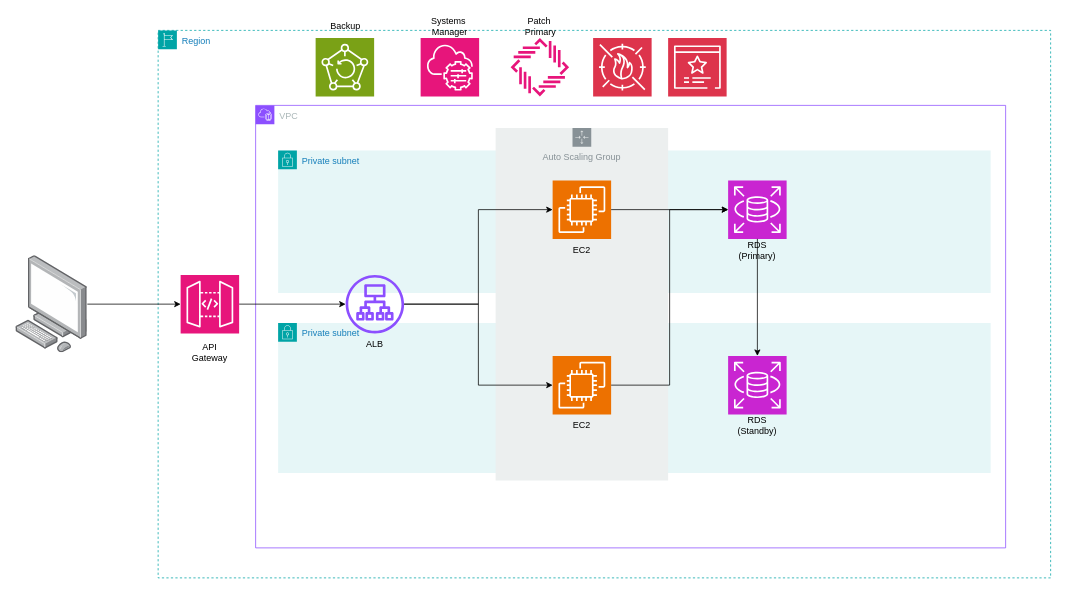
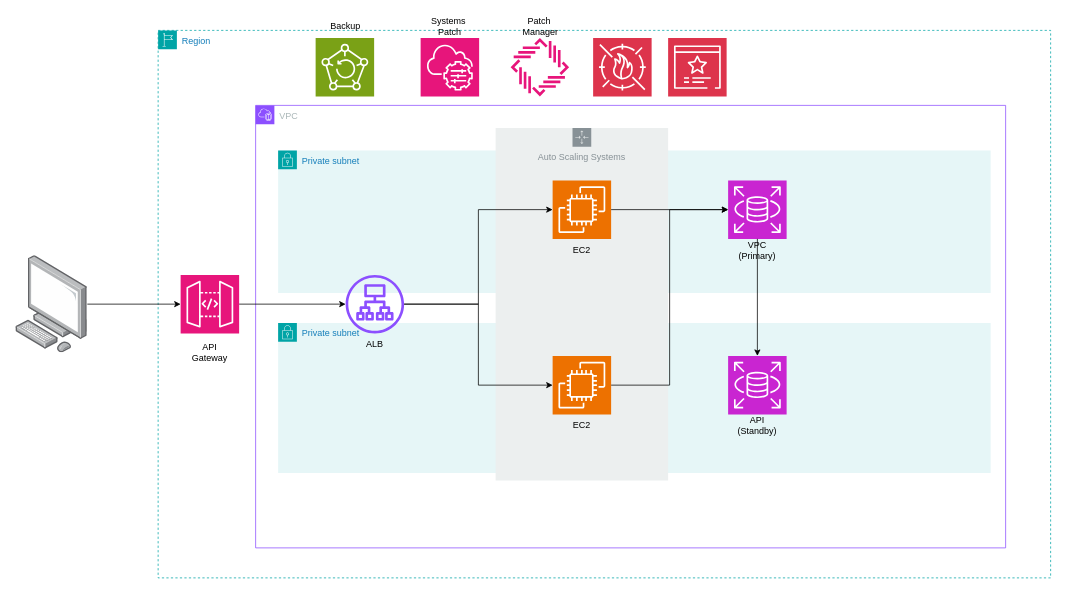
node "Systems Manager": label "Systems Manager" -> "Systems Patch"
node "Patch Primary": label "Patch Primary" -> "Patch Manager"
node "Auto Scaling Group": label "Auto Scaling Group" -> "Auto Scaling Systems"
node "RDS (Primary)": label "RDS (Primary)" -> "VPC (Primary)"
node "RDS (Standby)": label "RDS (Standby)" -> "API (Standby)"
